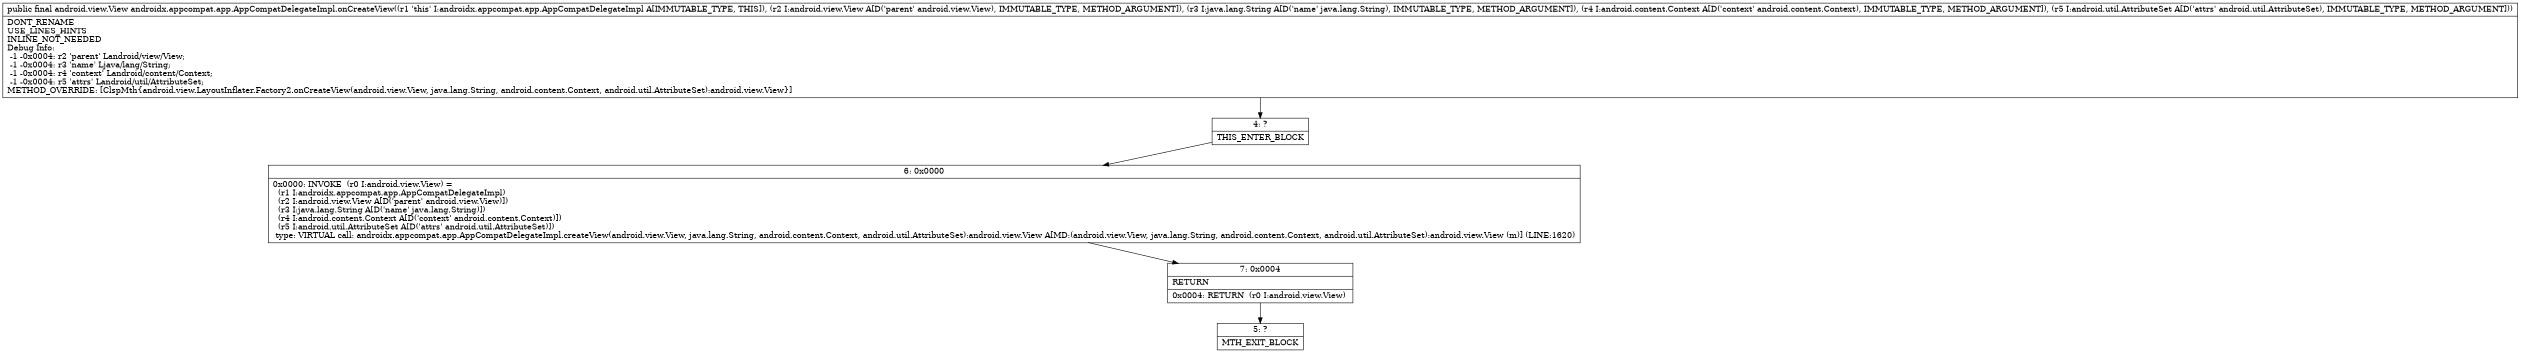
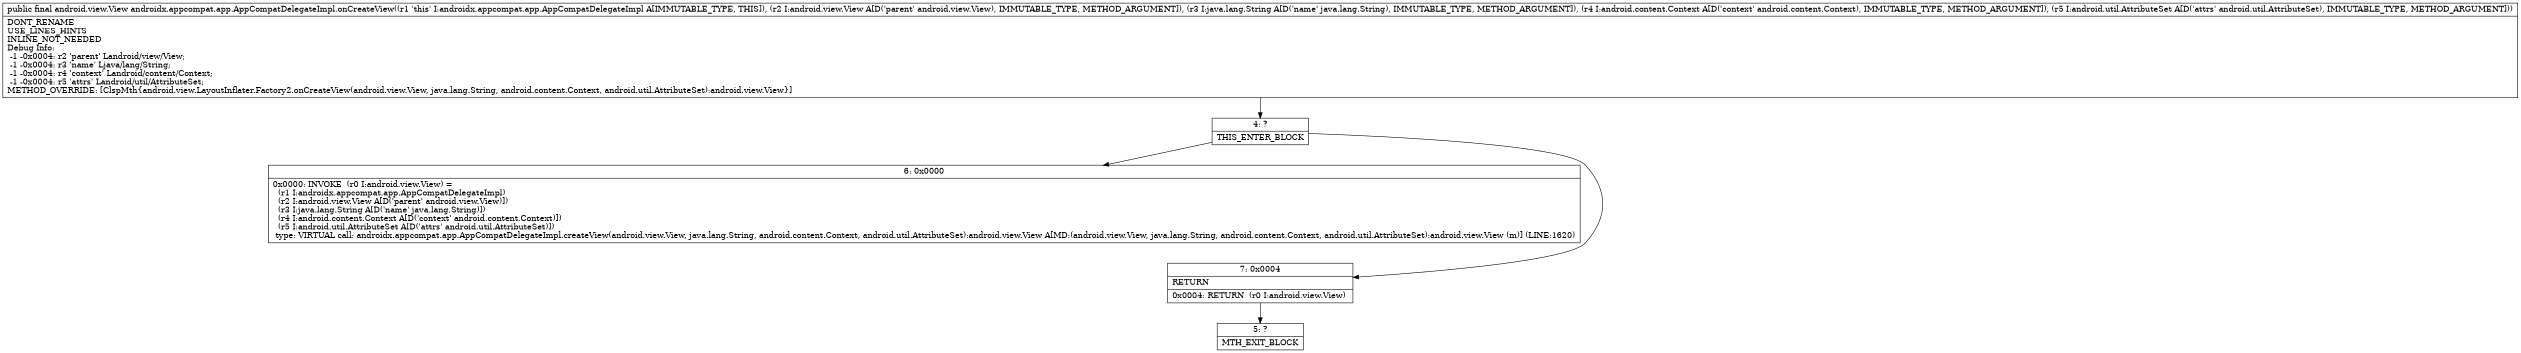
edge "6: 0x0000" -> "7: 0x0004": now "4: ?" -> "7: 0x0004"
